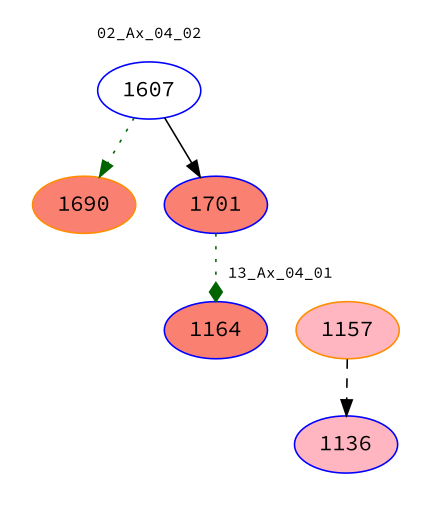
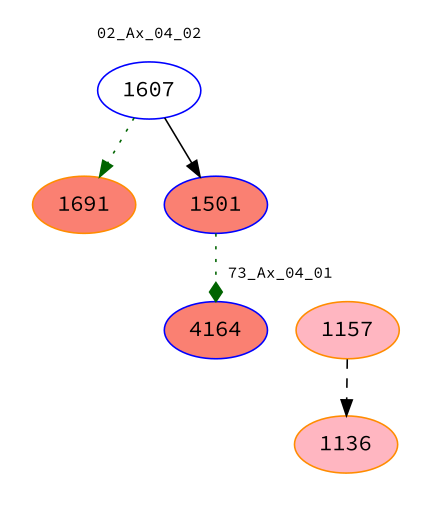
node "1690": label "1690" -> "1691"
node "1701": label "1701" -> "1501"
cluster "13_Ax_04_01": label "13_Ax_04_01" -> "73_Ax_04_01"
node "1164": label "1164" -> "4164"
node "1136": color blue -> darkorange
